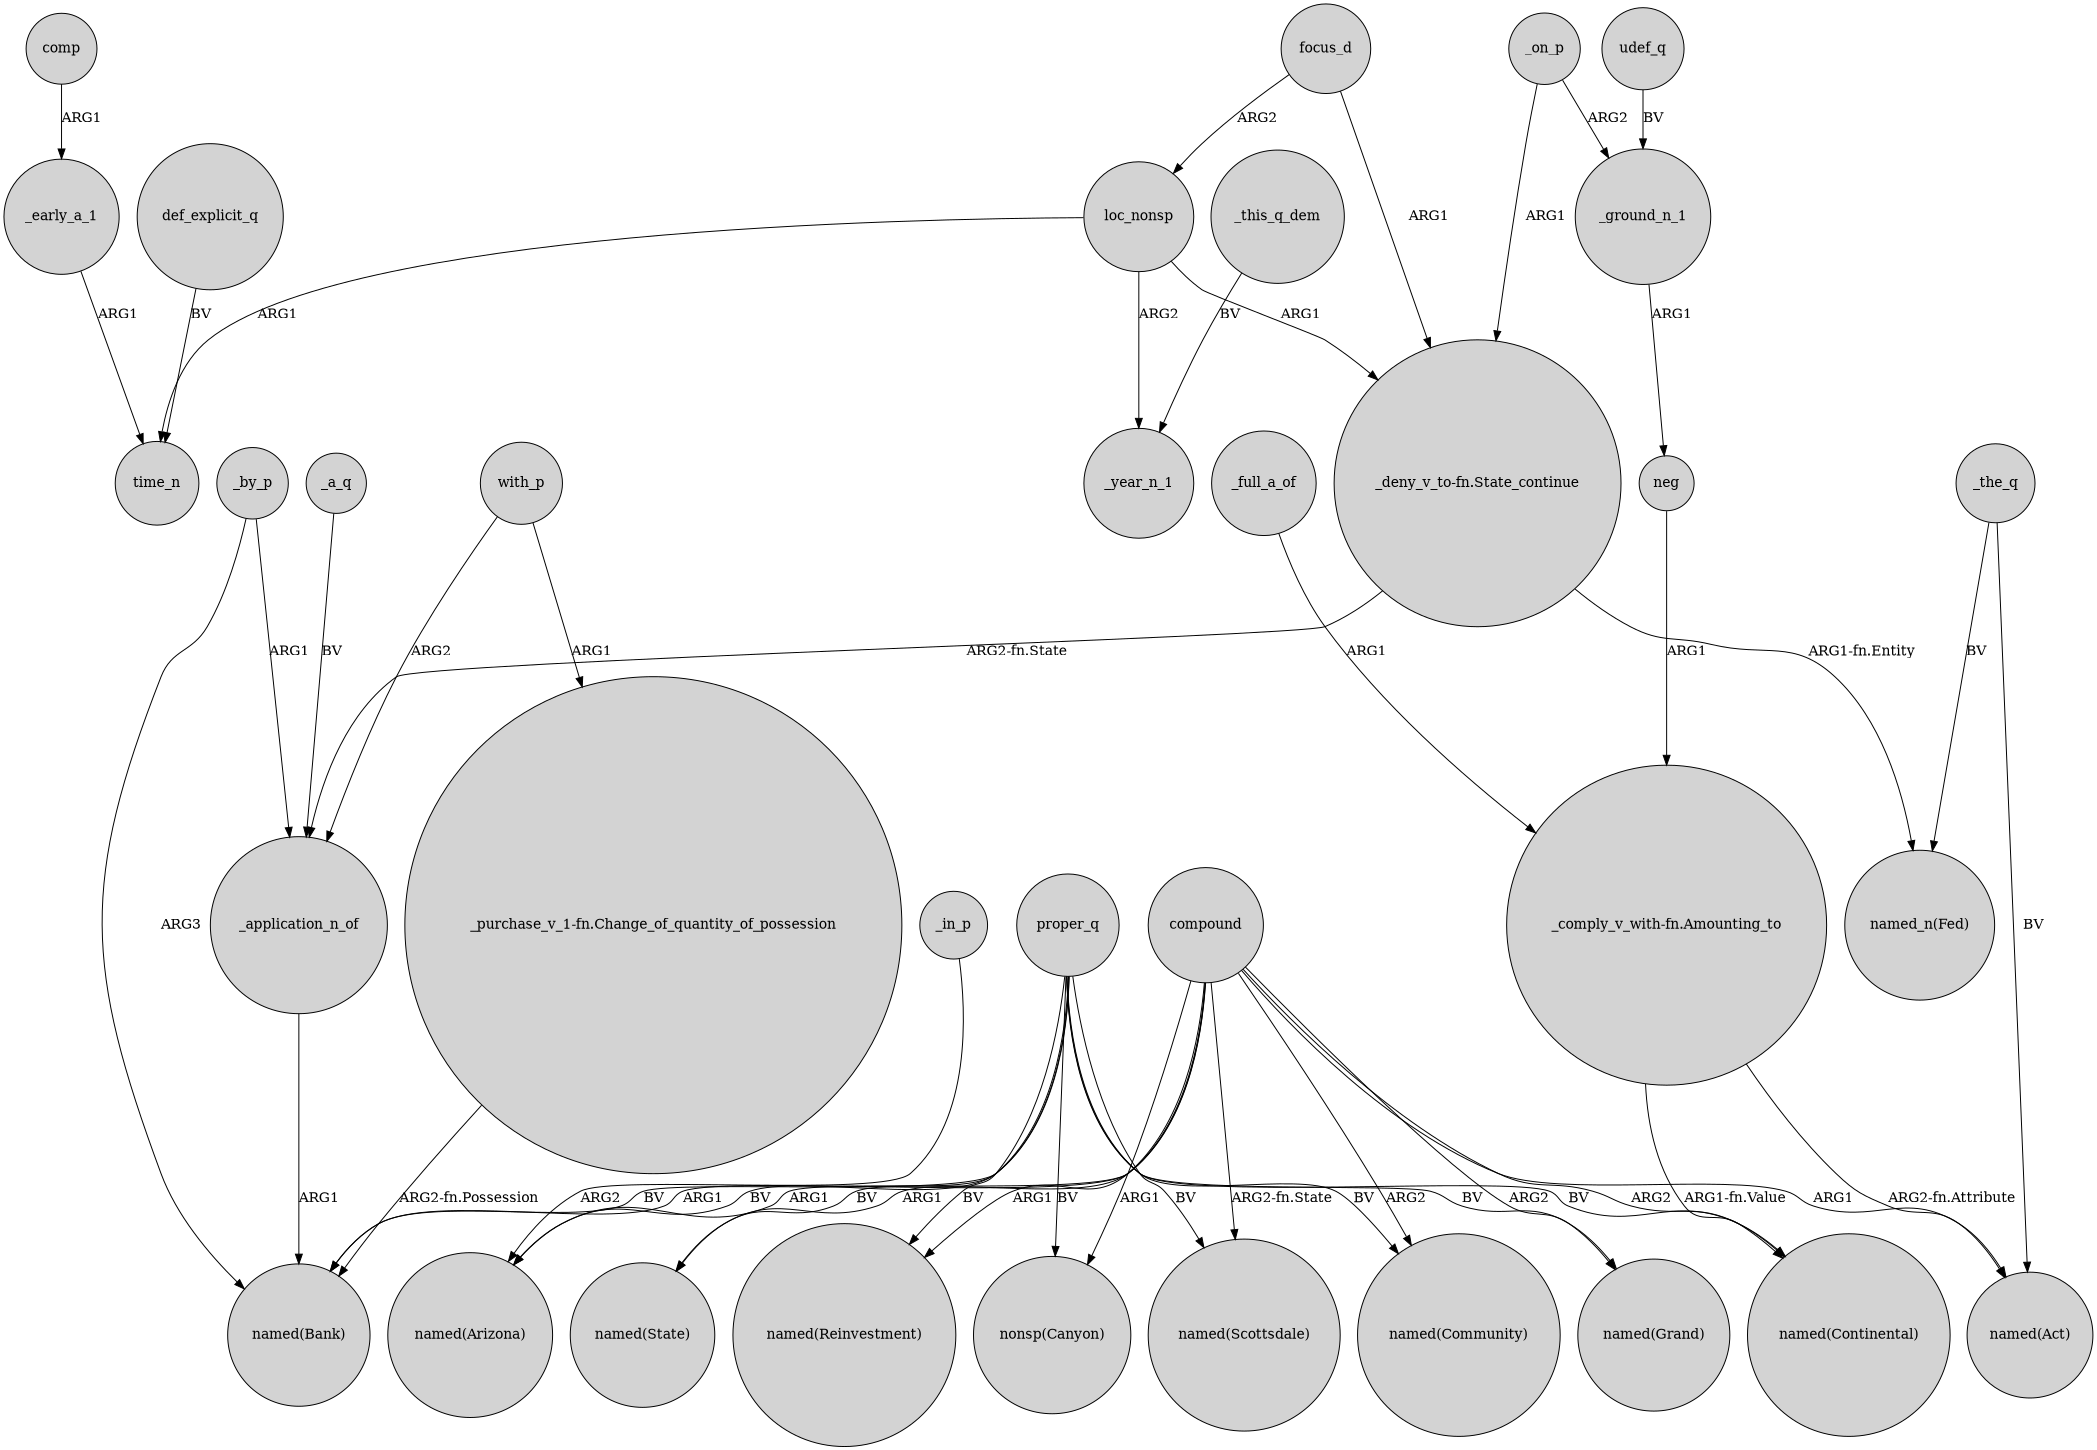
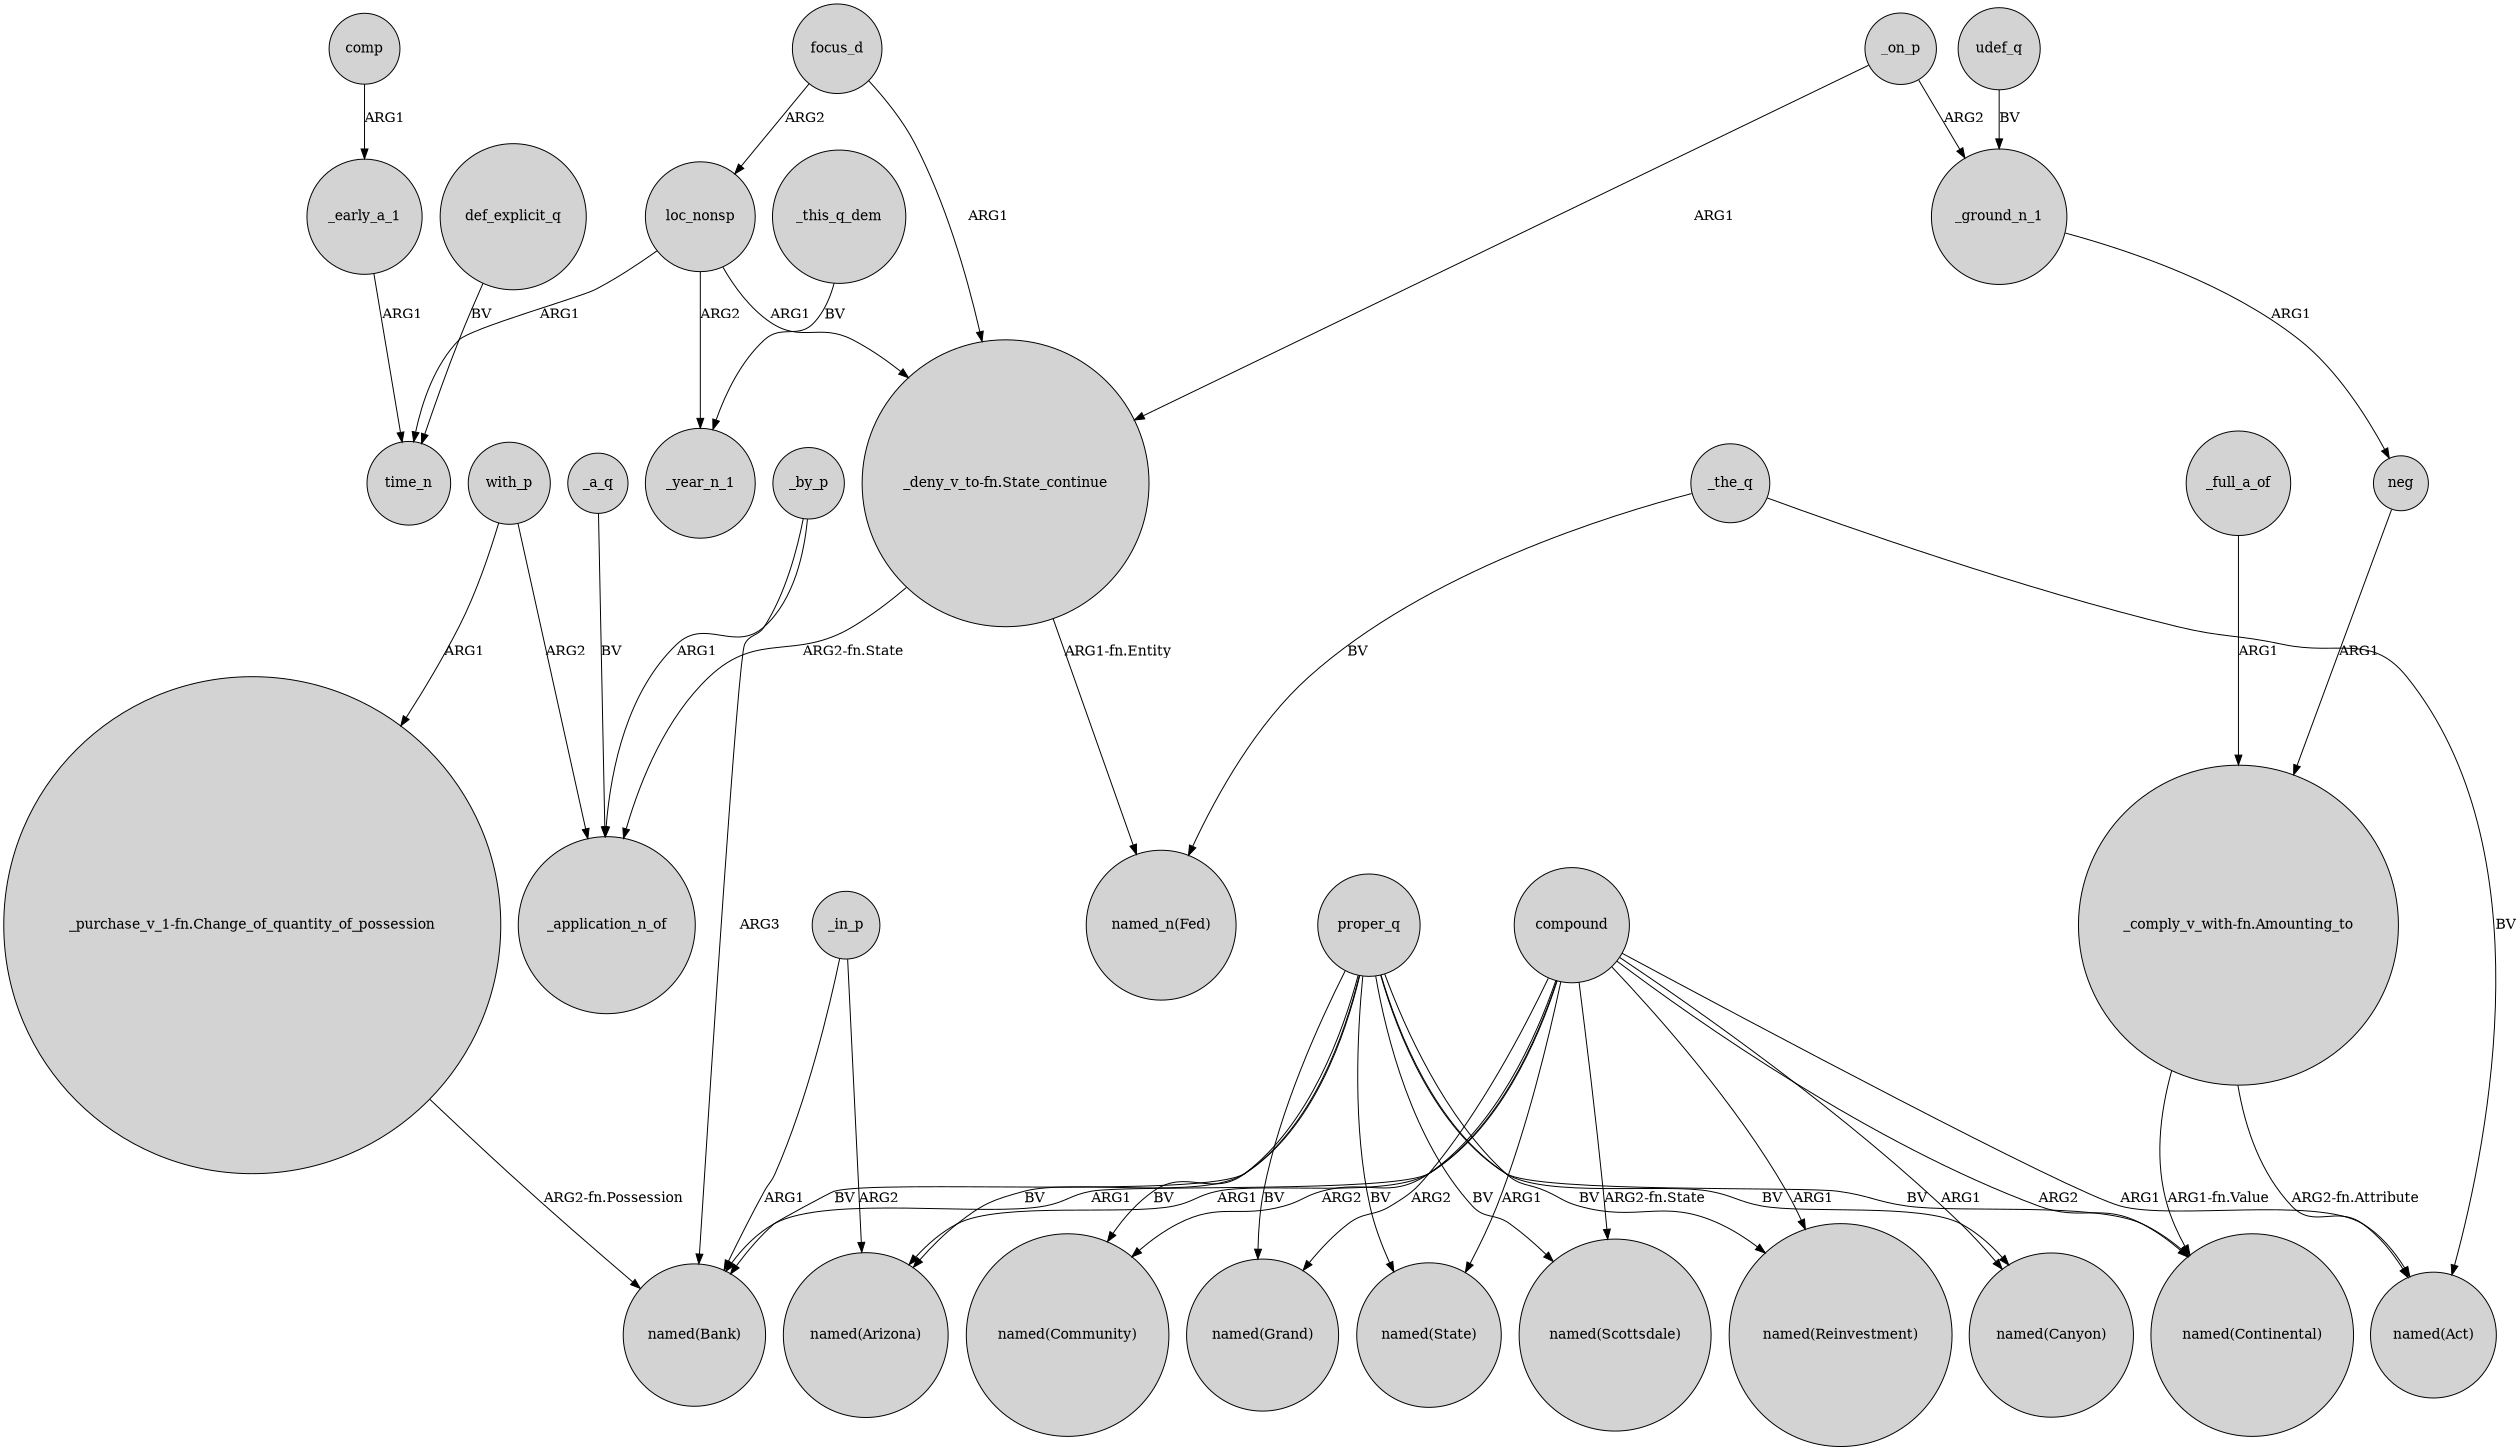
edge "_application_n_of" -> "named(Bank)": now "_in_p" -> "named(Bank)"
node "nonsp(Canyon)": label "nonsp(Canyon)" -> "named(Canyon)"
